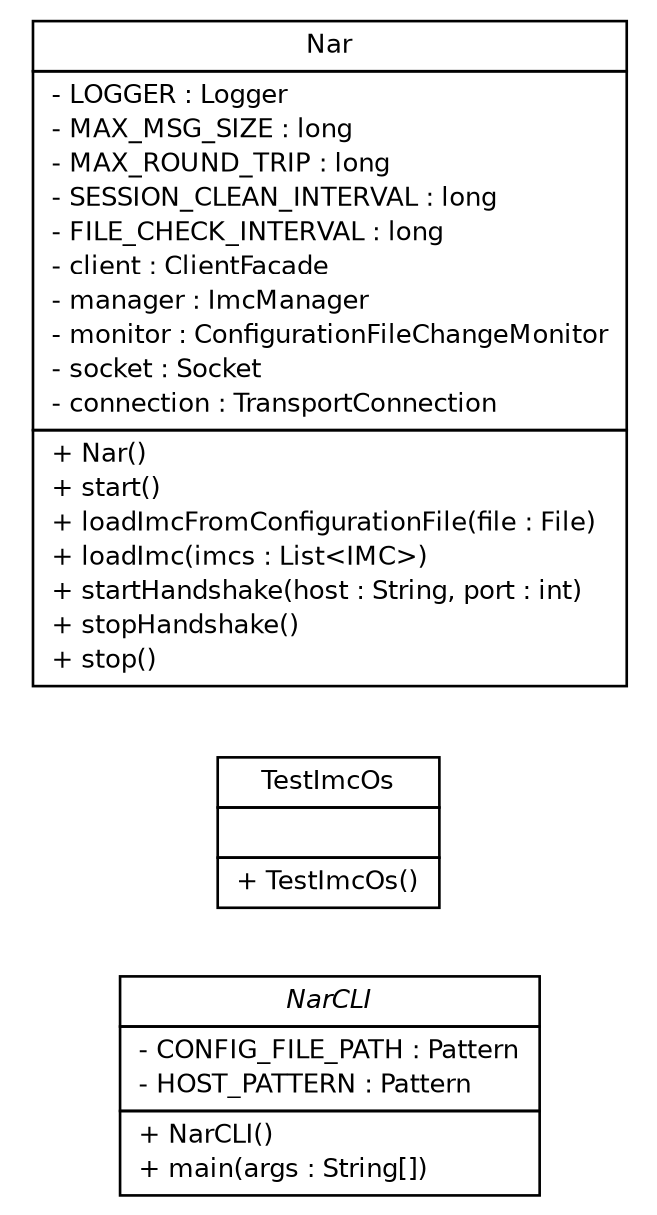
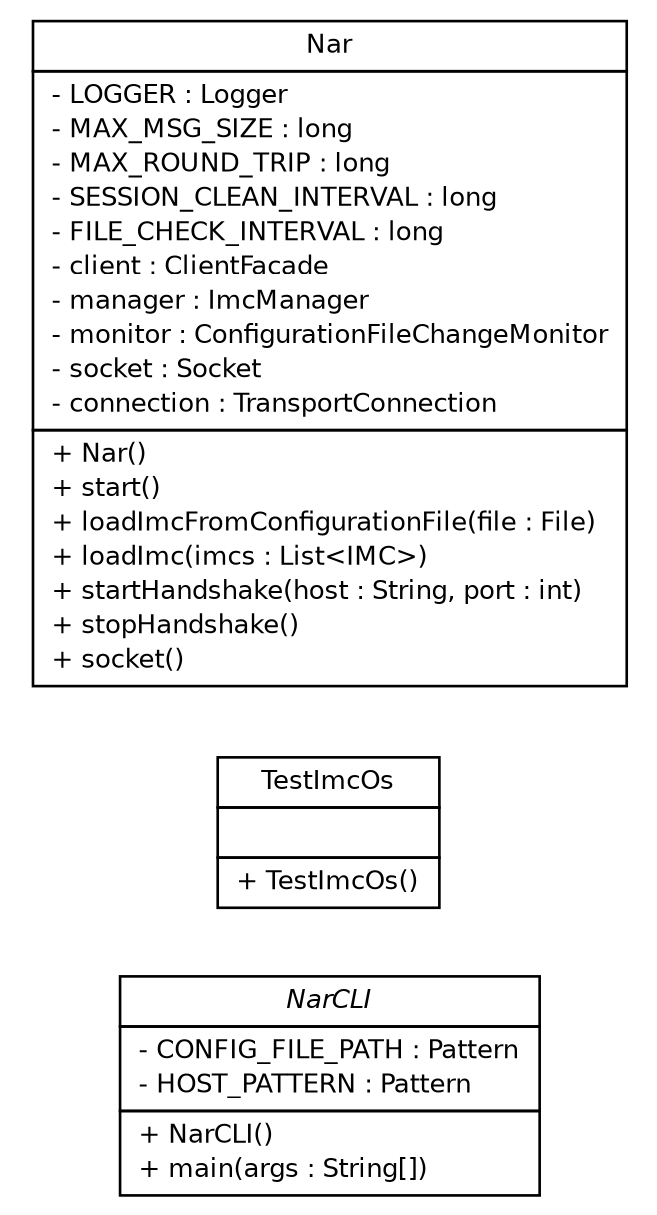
node "Nar": text "+ stop()" -> "+ socket()"
